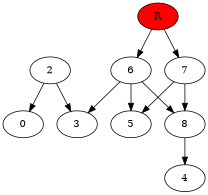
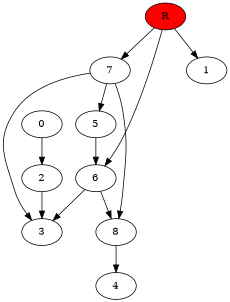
node "1": added
edge "2" -> "0": reversed
edge "6" -> "5": reversed
edge "7" -> "3": added
